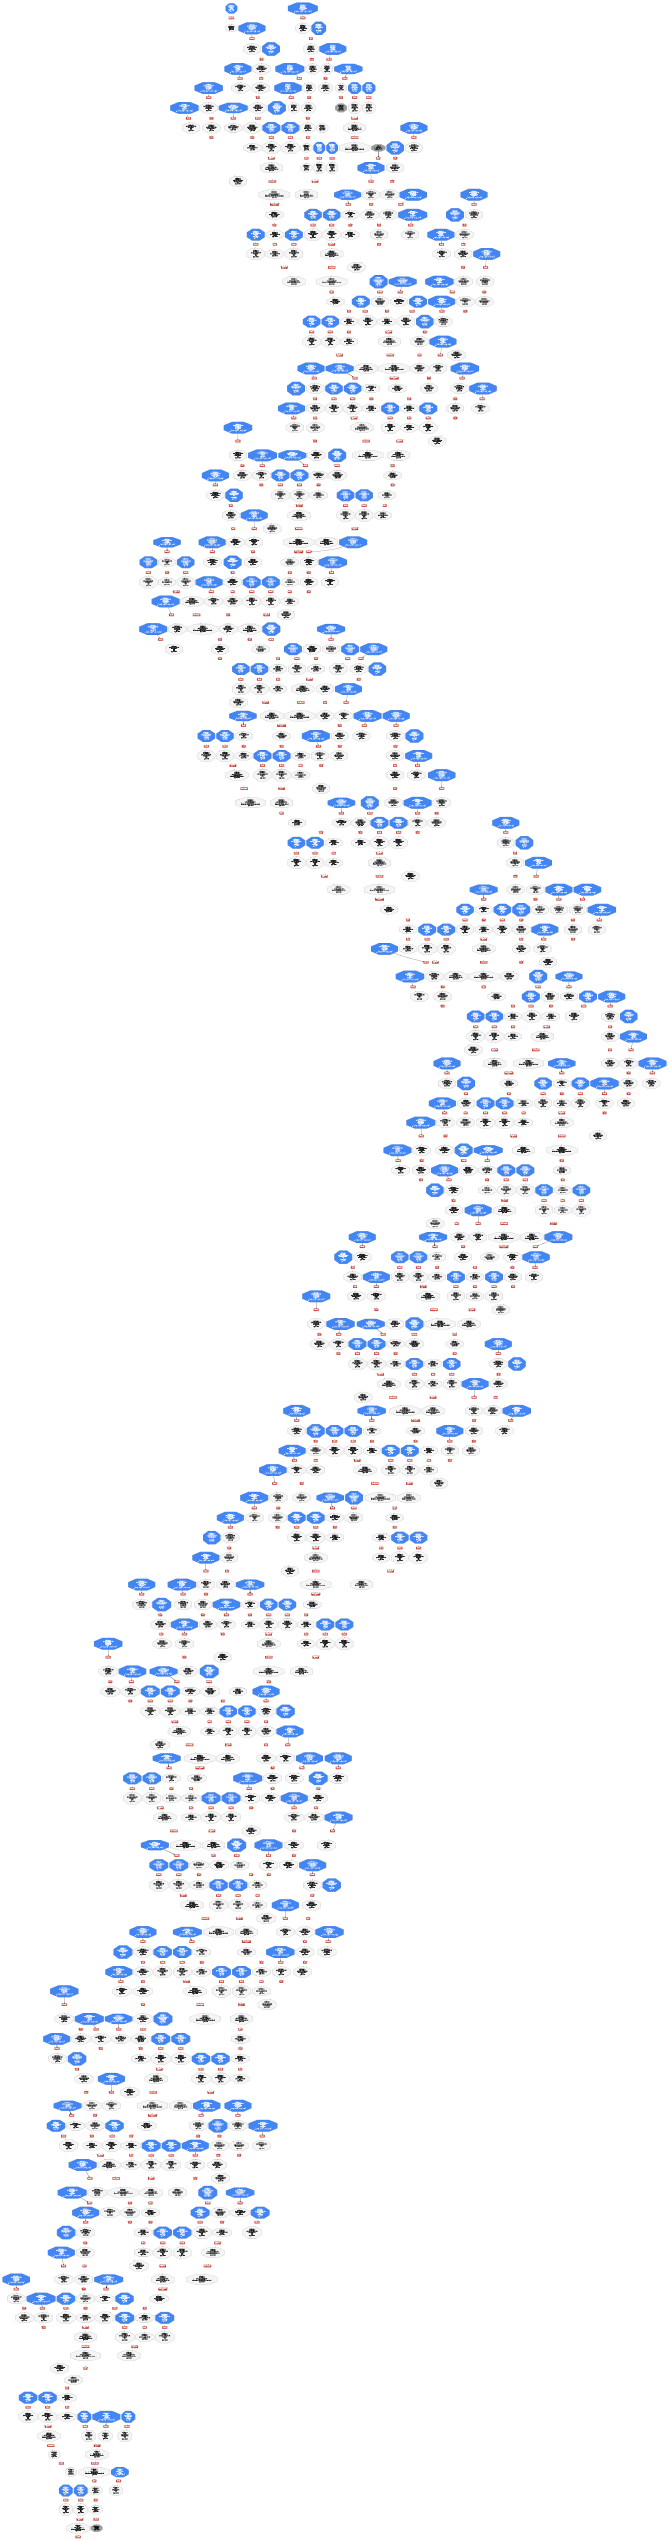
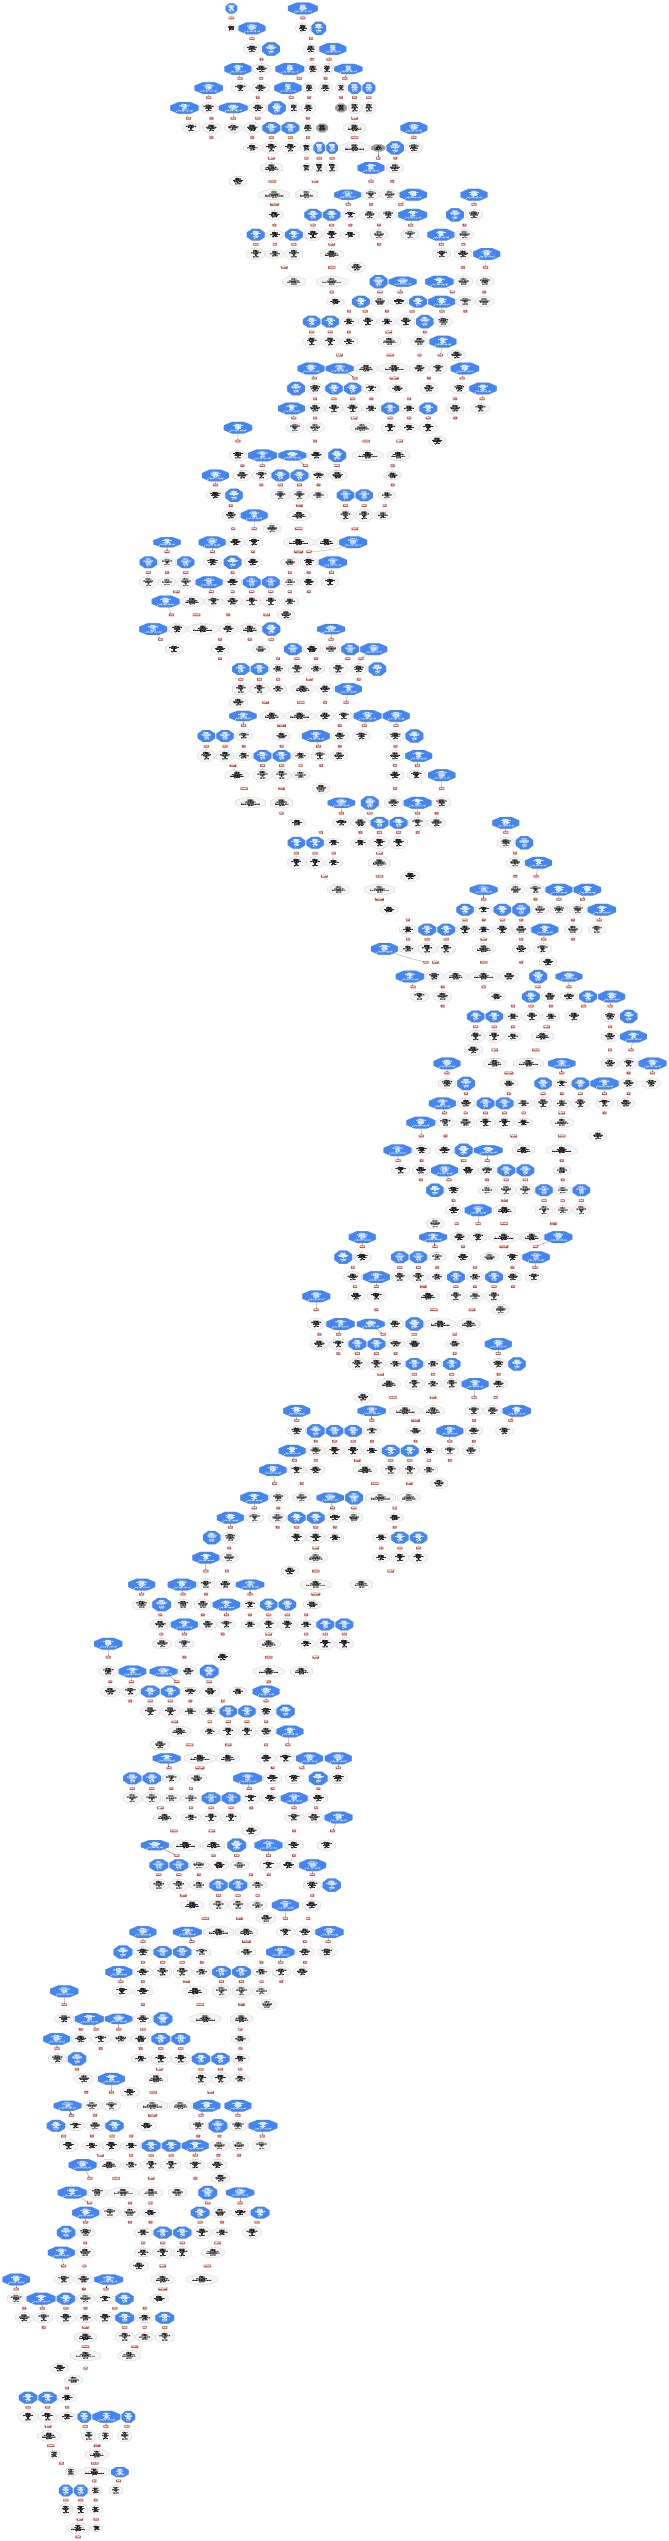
node "MobilenetV1/ MobilenetV1/ Conv2d_0/ Conv2D_Fold Type: None": fillcolor #f5f5f5 -> #9e9e9e
node "MobilenetV1/ Predictions/ Softmax Type: None": fillcolor #9e9e9e -> #f5f5f5
